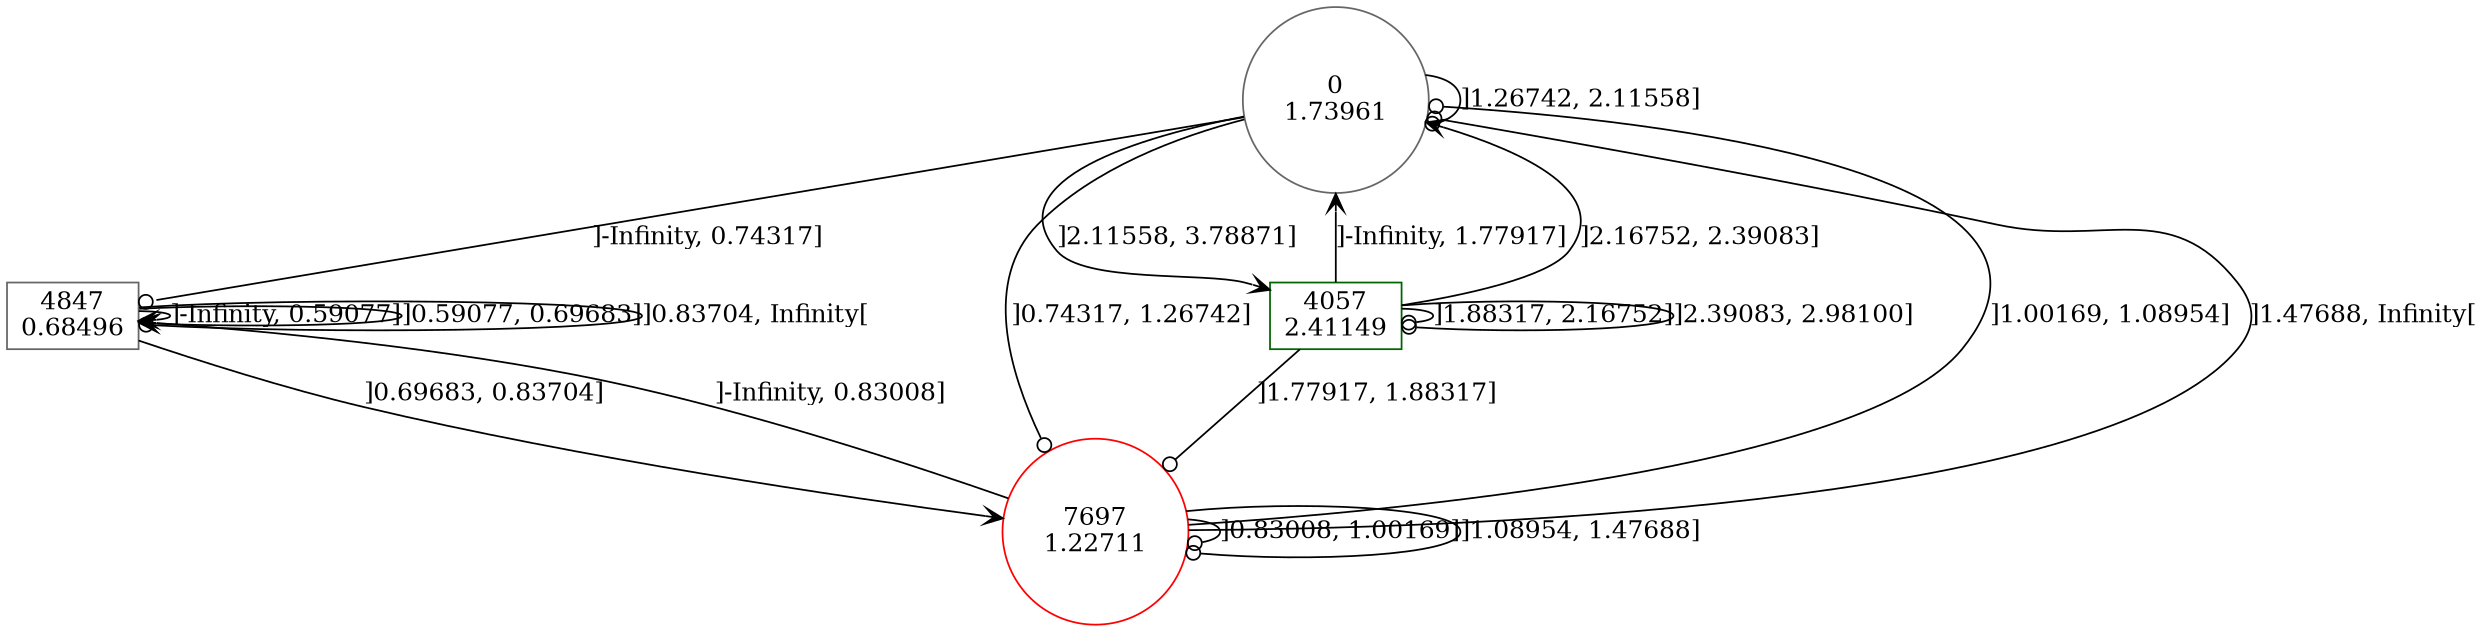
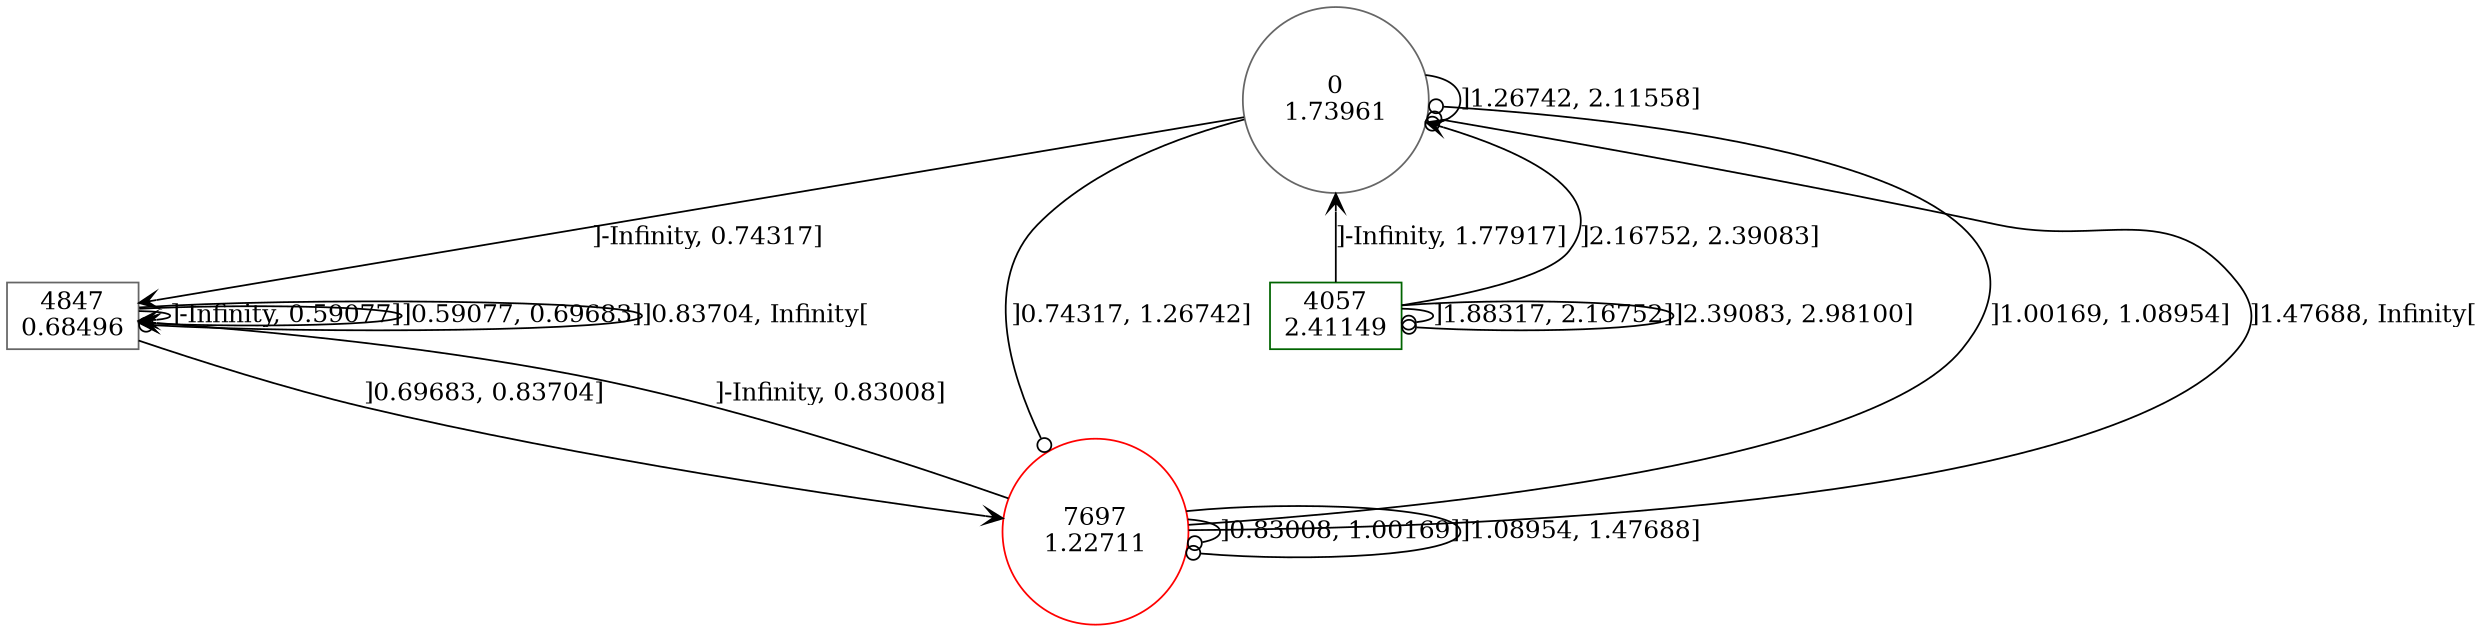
edge "0 1.73961" -> "4057 2.41149": removed, label "]2.11558, 3.78871]"
edge "0 1.73961" -> "4847 0.68496": arrowhead odot -> vee
edge "4057 2.41149" -> "7697 1.22711": removed, label "]1.77917, 1.88317]"
